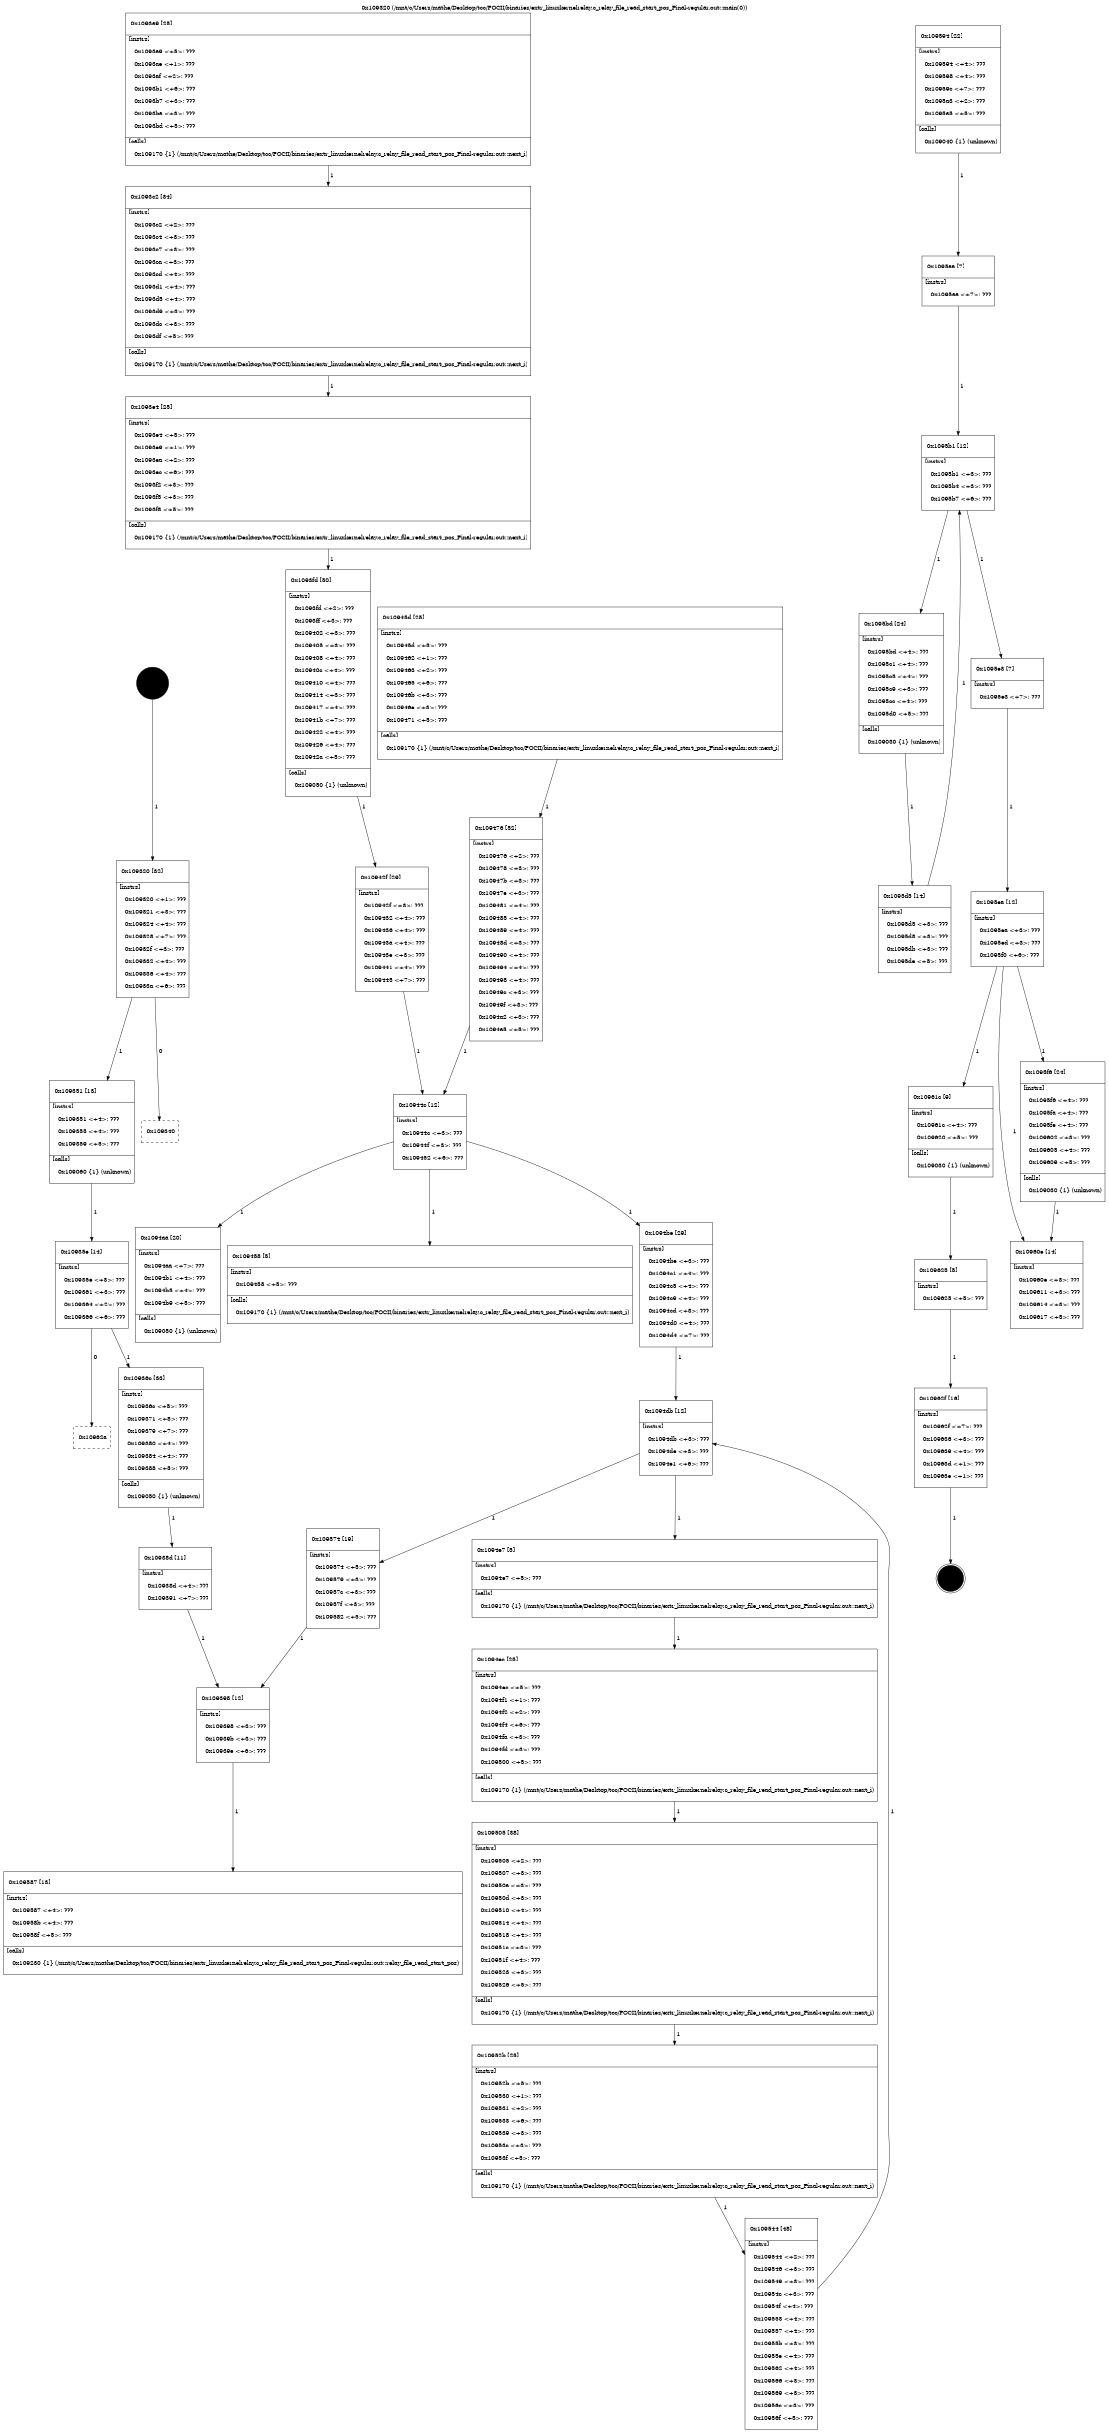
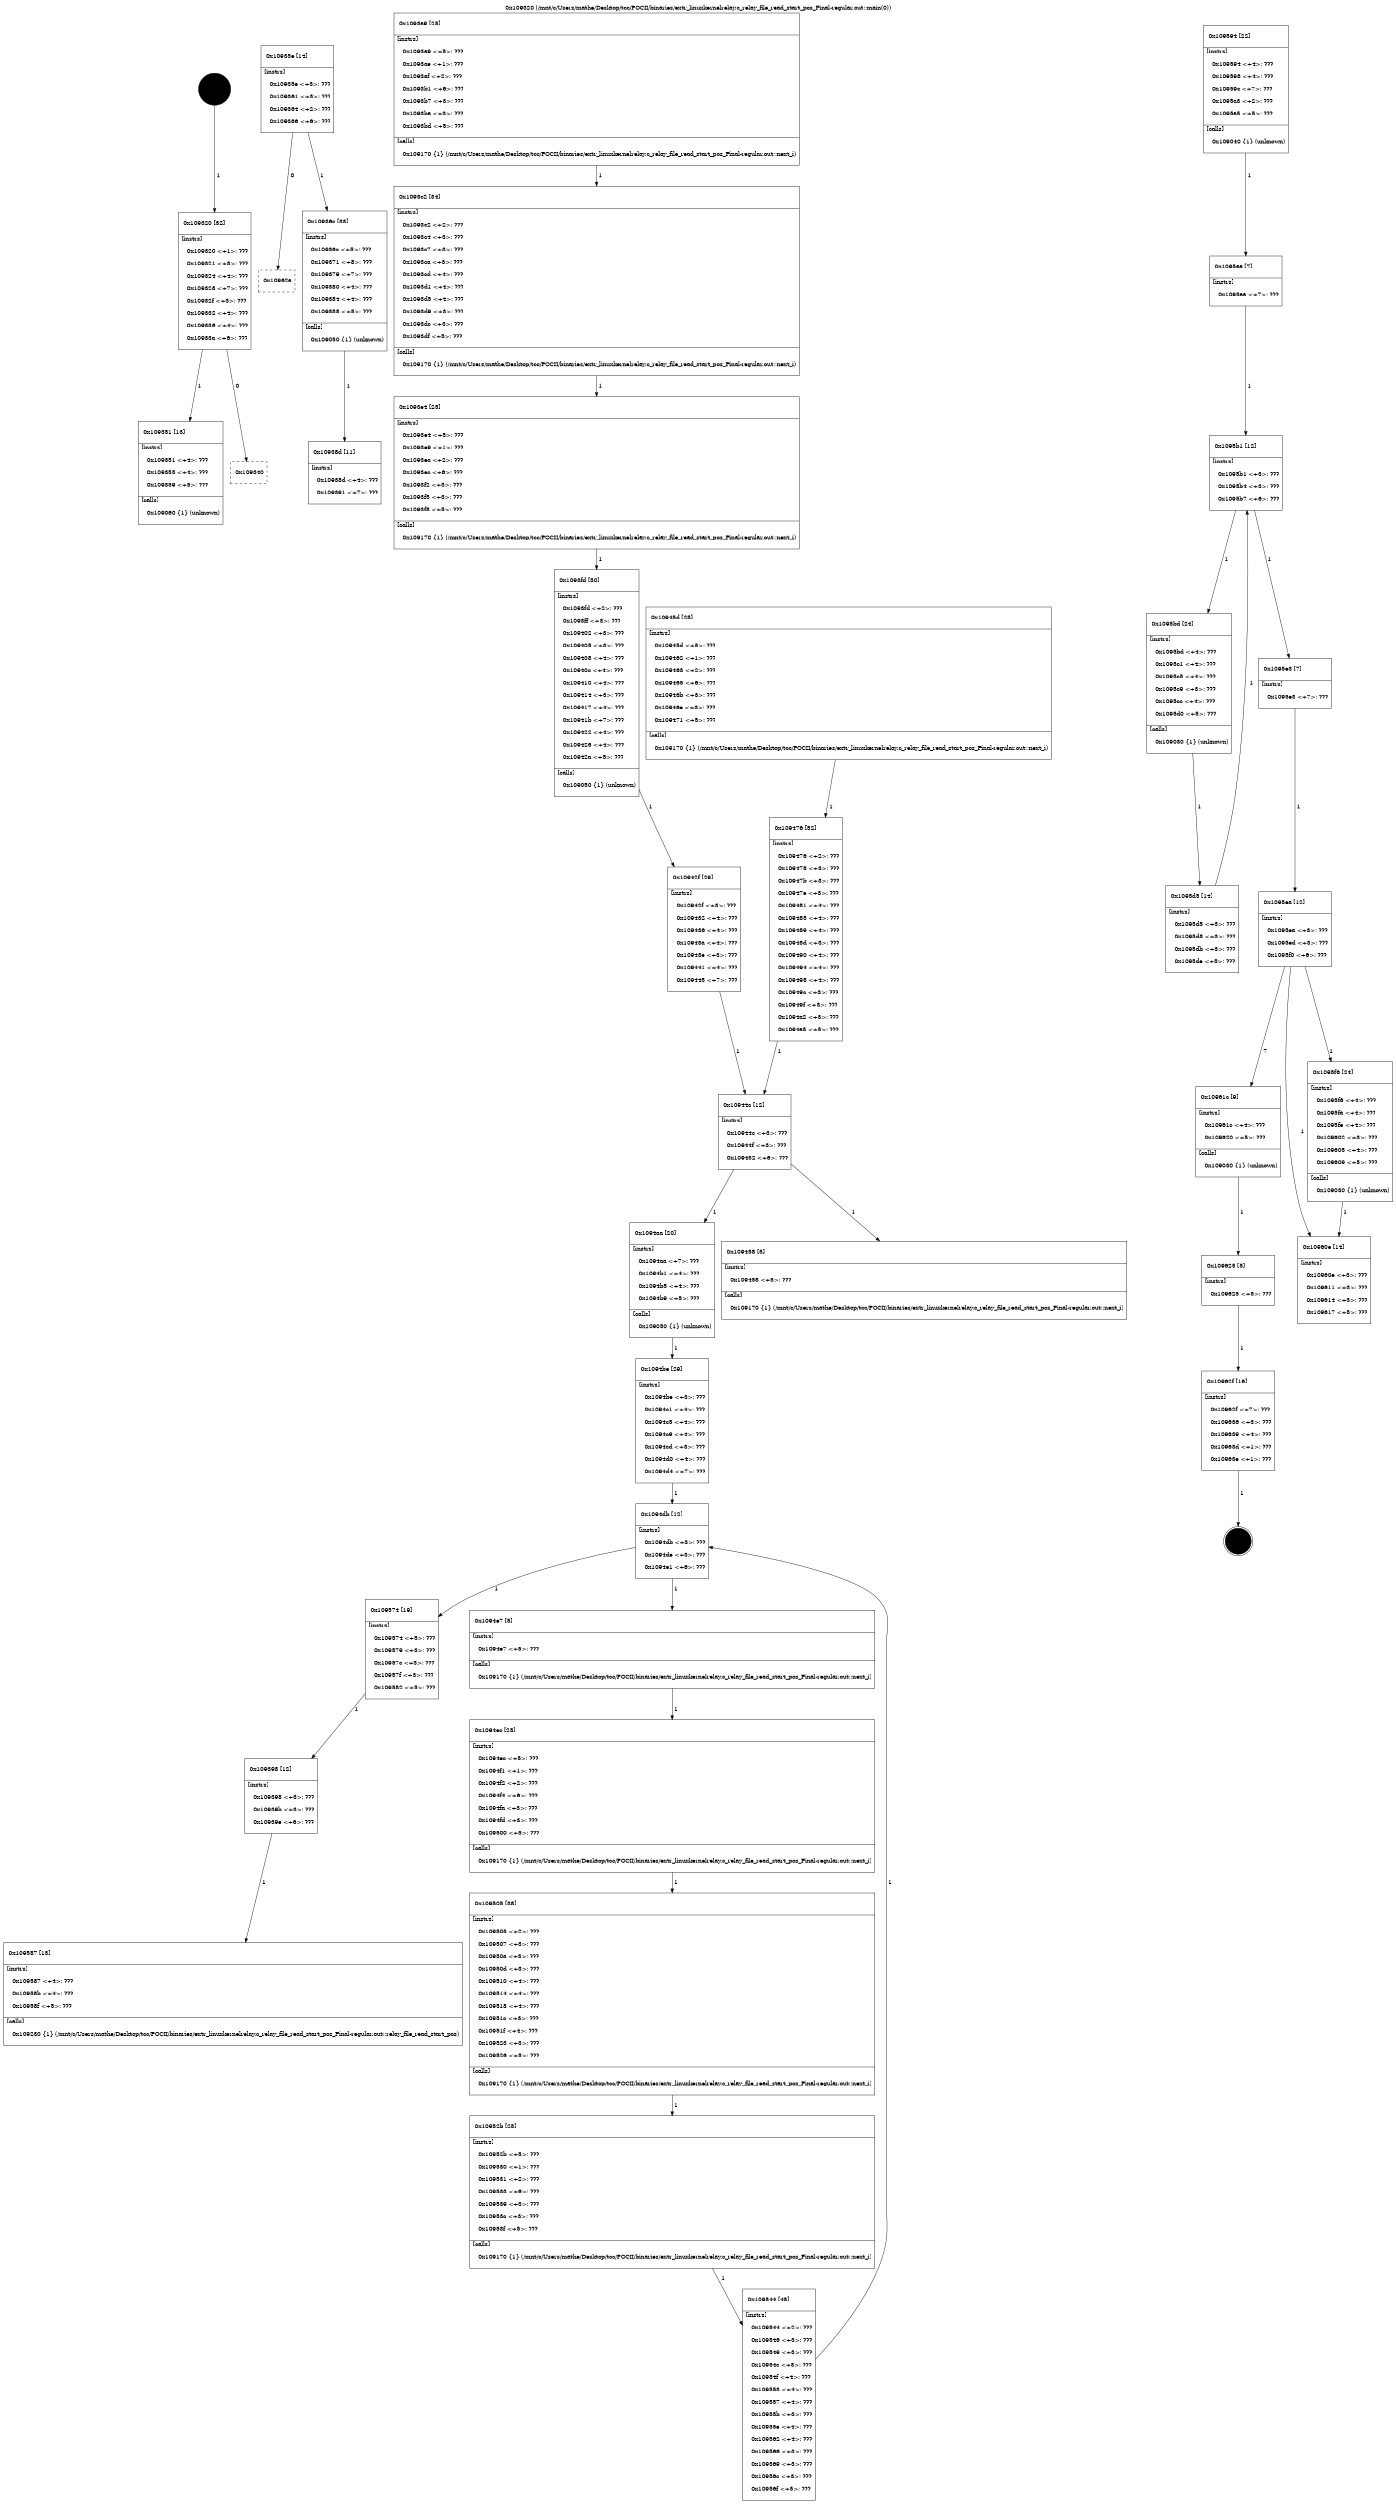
edge "0x1095ea [12]" -> "0x10961c [9]": label " 1" -> " 7"
edge "0x10944c [12]" -> "0x1094be [29]": now "0x1094aa [20]" -> "0x1094be [29]"
edge "0x109351 [13]" -> "0x10935e [14]": removed, label "1"
edge "0x10938d [11]" -> "0x109398 [12]": removed, label "1"
